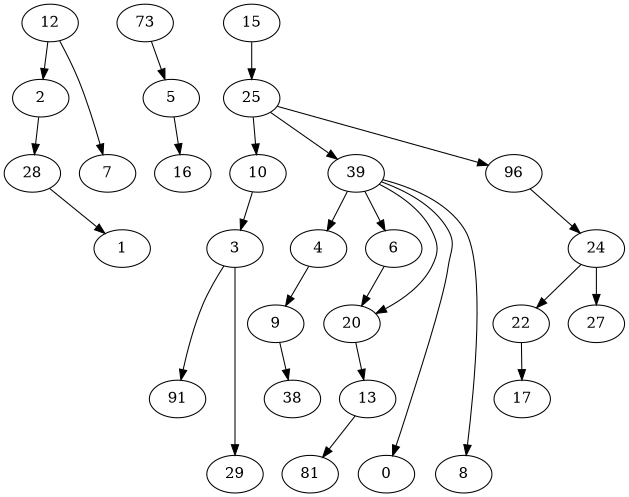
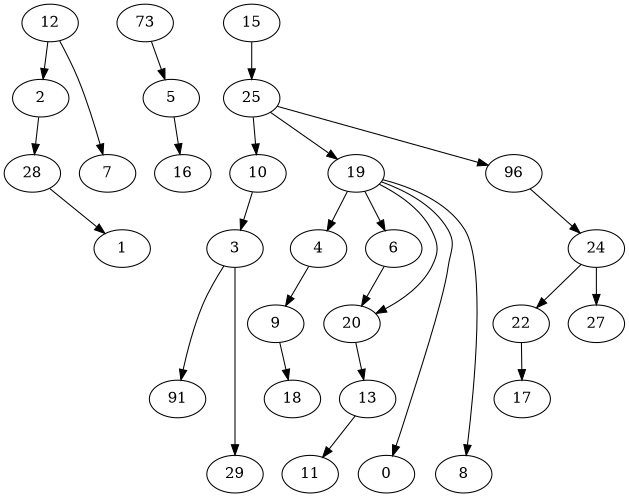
node "39": label "39" -> "19"
node "38": label "38" -> "18"
node "81": label "81" -> "11"
